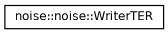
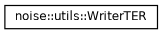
node "noise::noise::WriterTER": label "noise::noise::WriterTER" -> "noise::utils::WriterTER"
